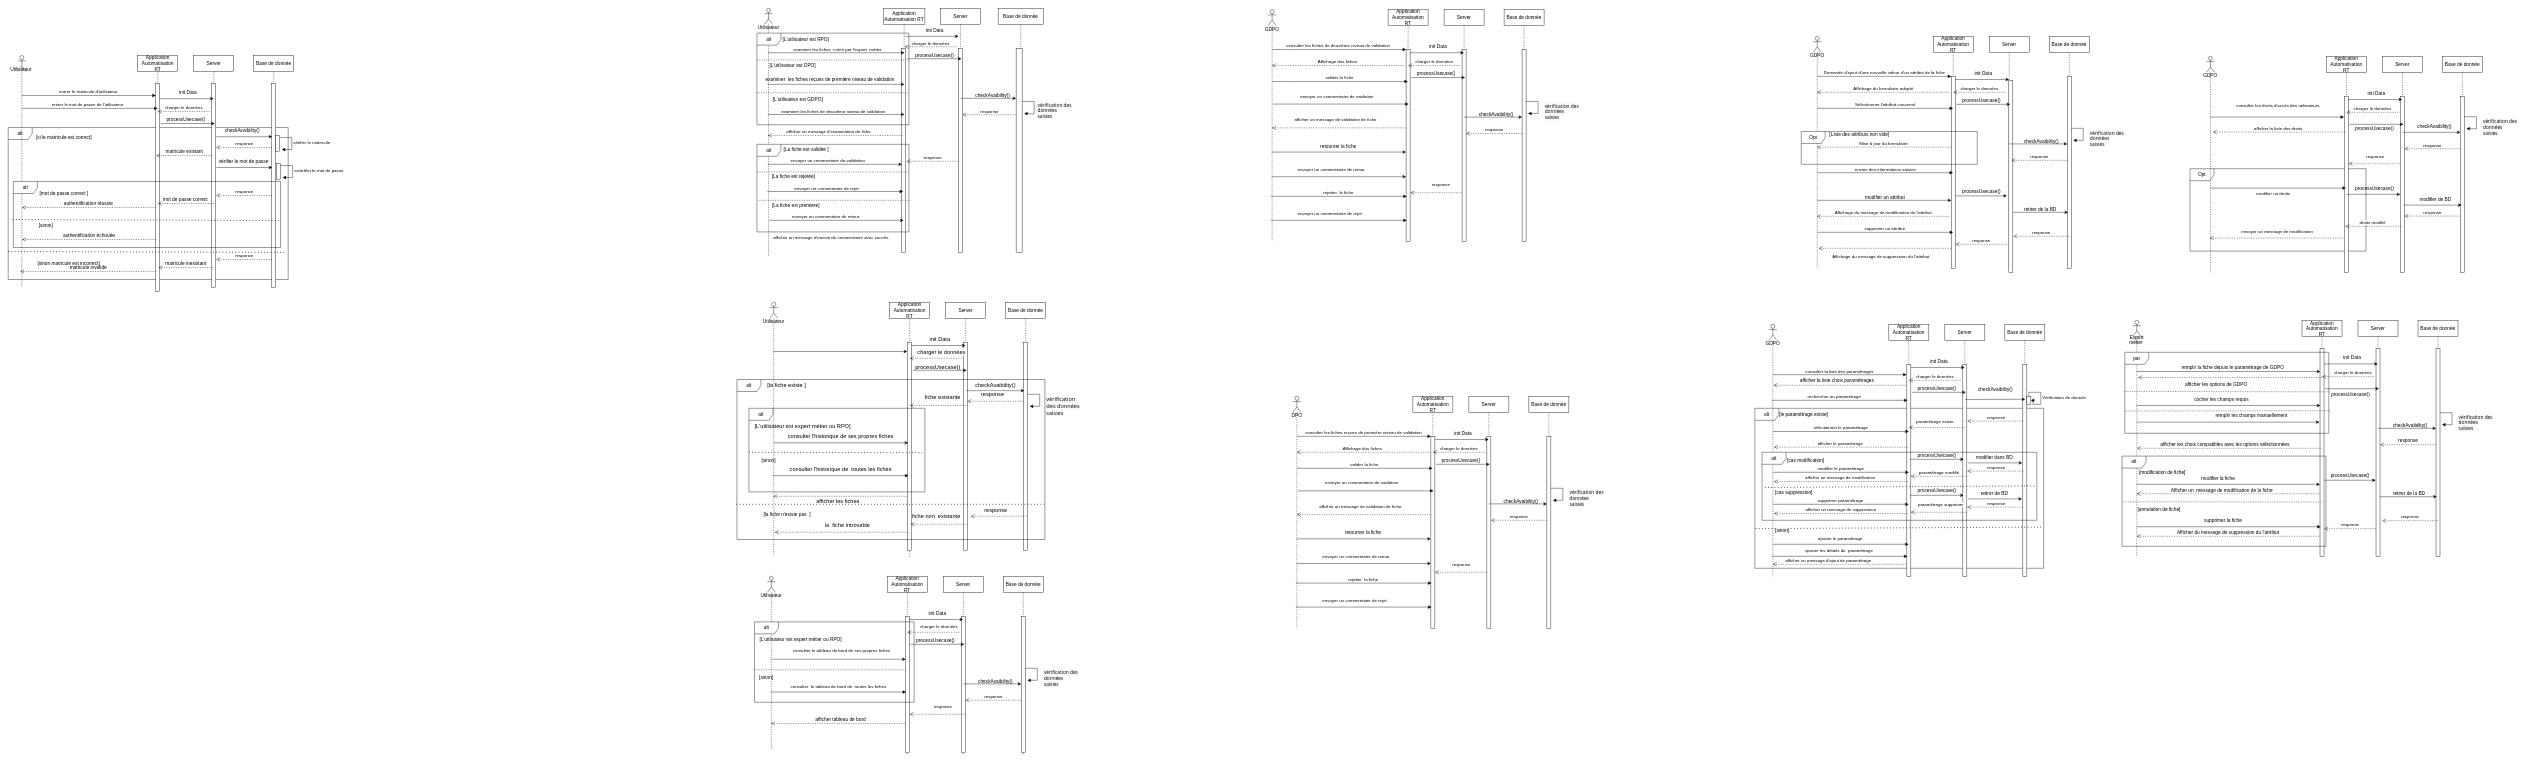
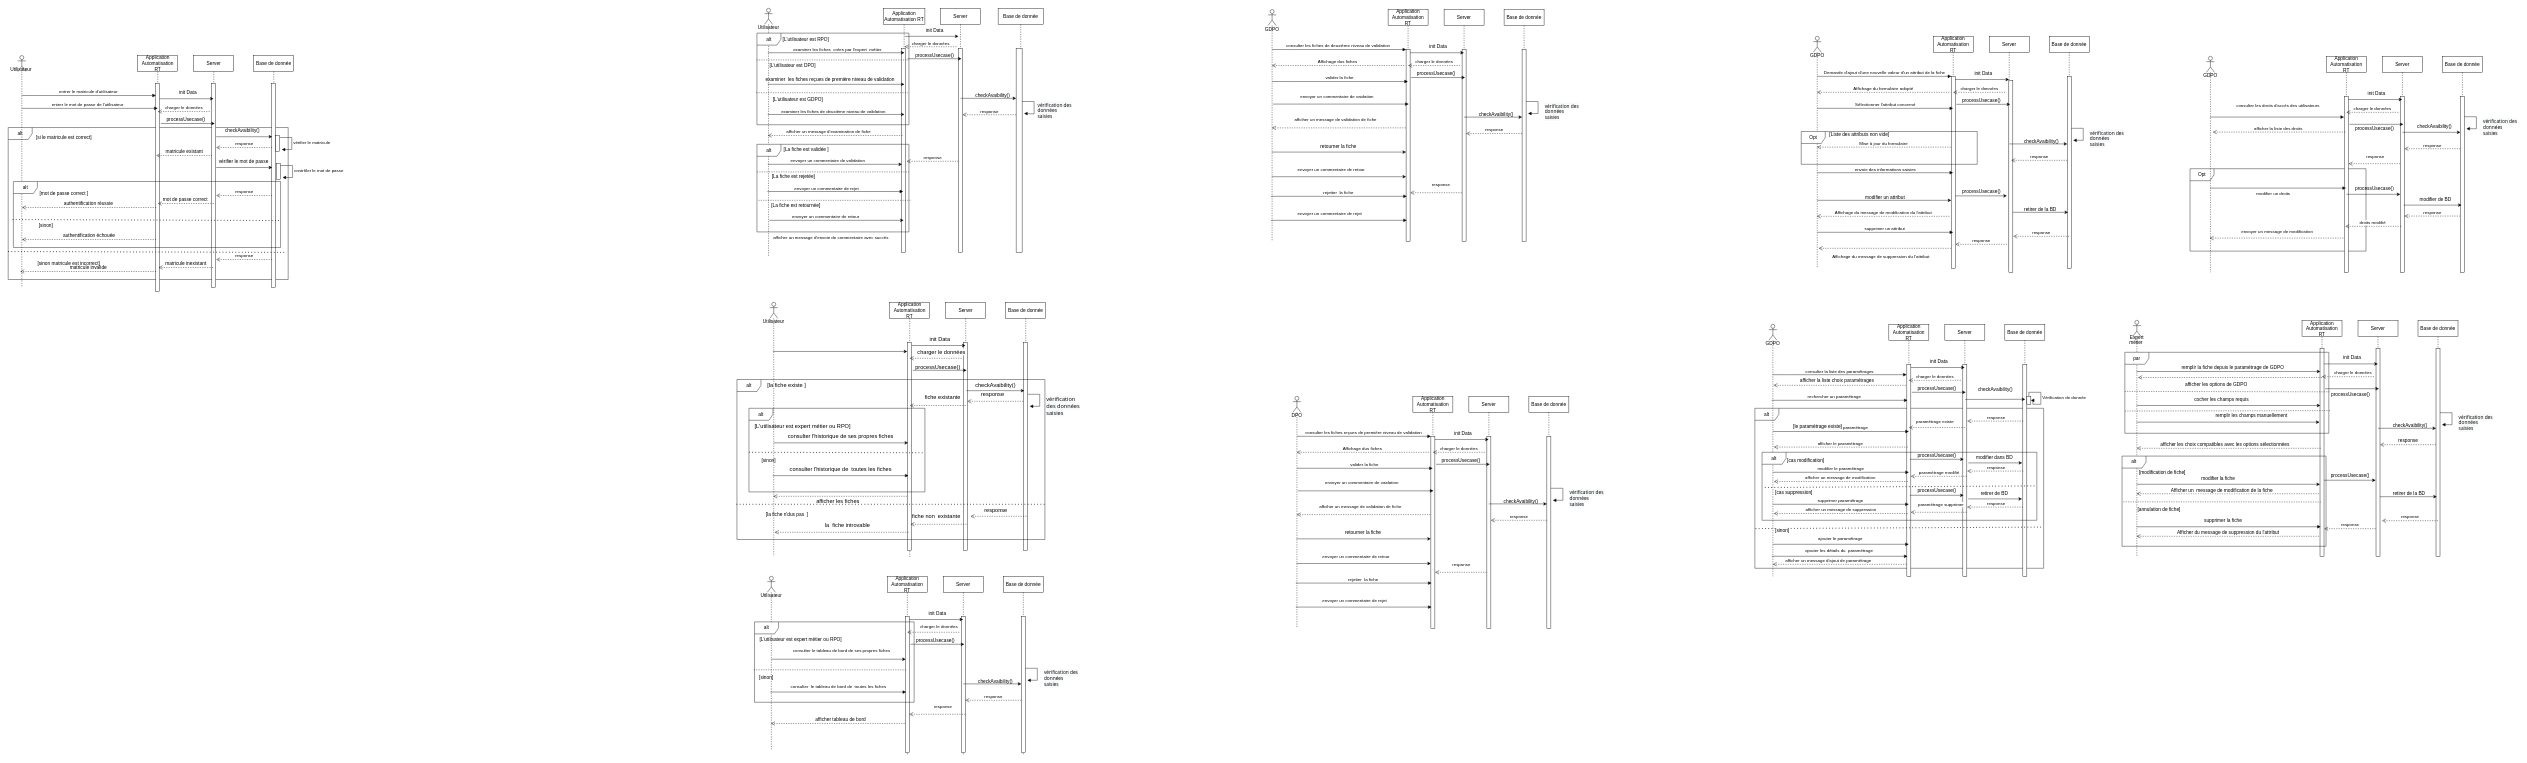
node "[La fiche est première]": label "[La fiche est première]" -> "[La fiche est retournée]"
node "[le paramétrage existe]": moved (1819, 417) -> (1833, 429)
node "[la fiche n'existe pas ]": label "[la fiche n'existe pas ]" -> "[la fiche n'dus pas ]"
